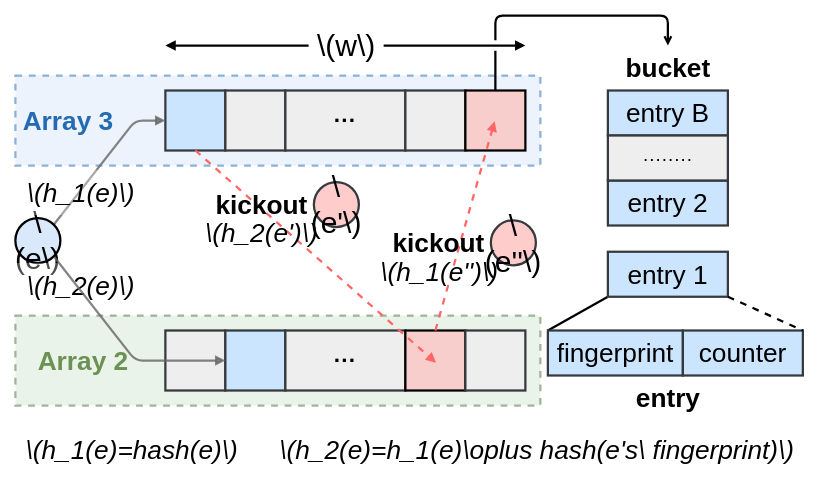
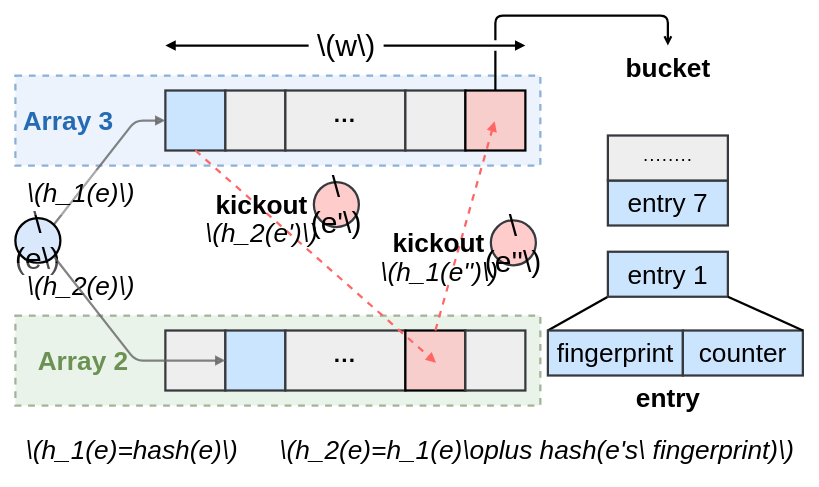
node "entry B": removed
node "entry 2": label "entry 2" -> "entry 7"
edge "entry 1" -- "counter": style dashed -> solid
